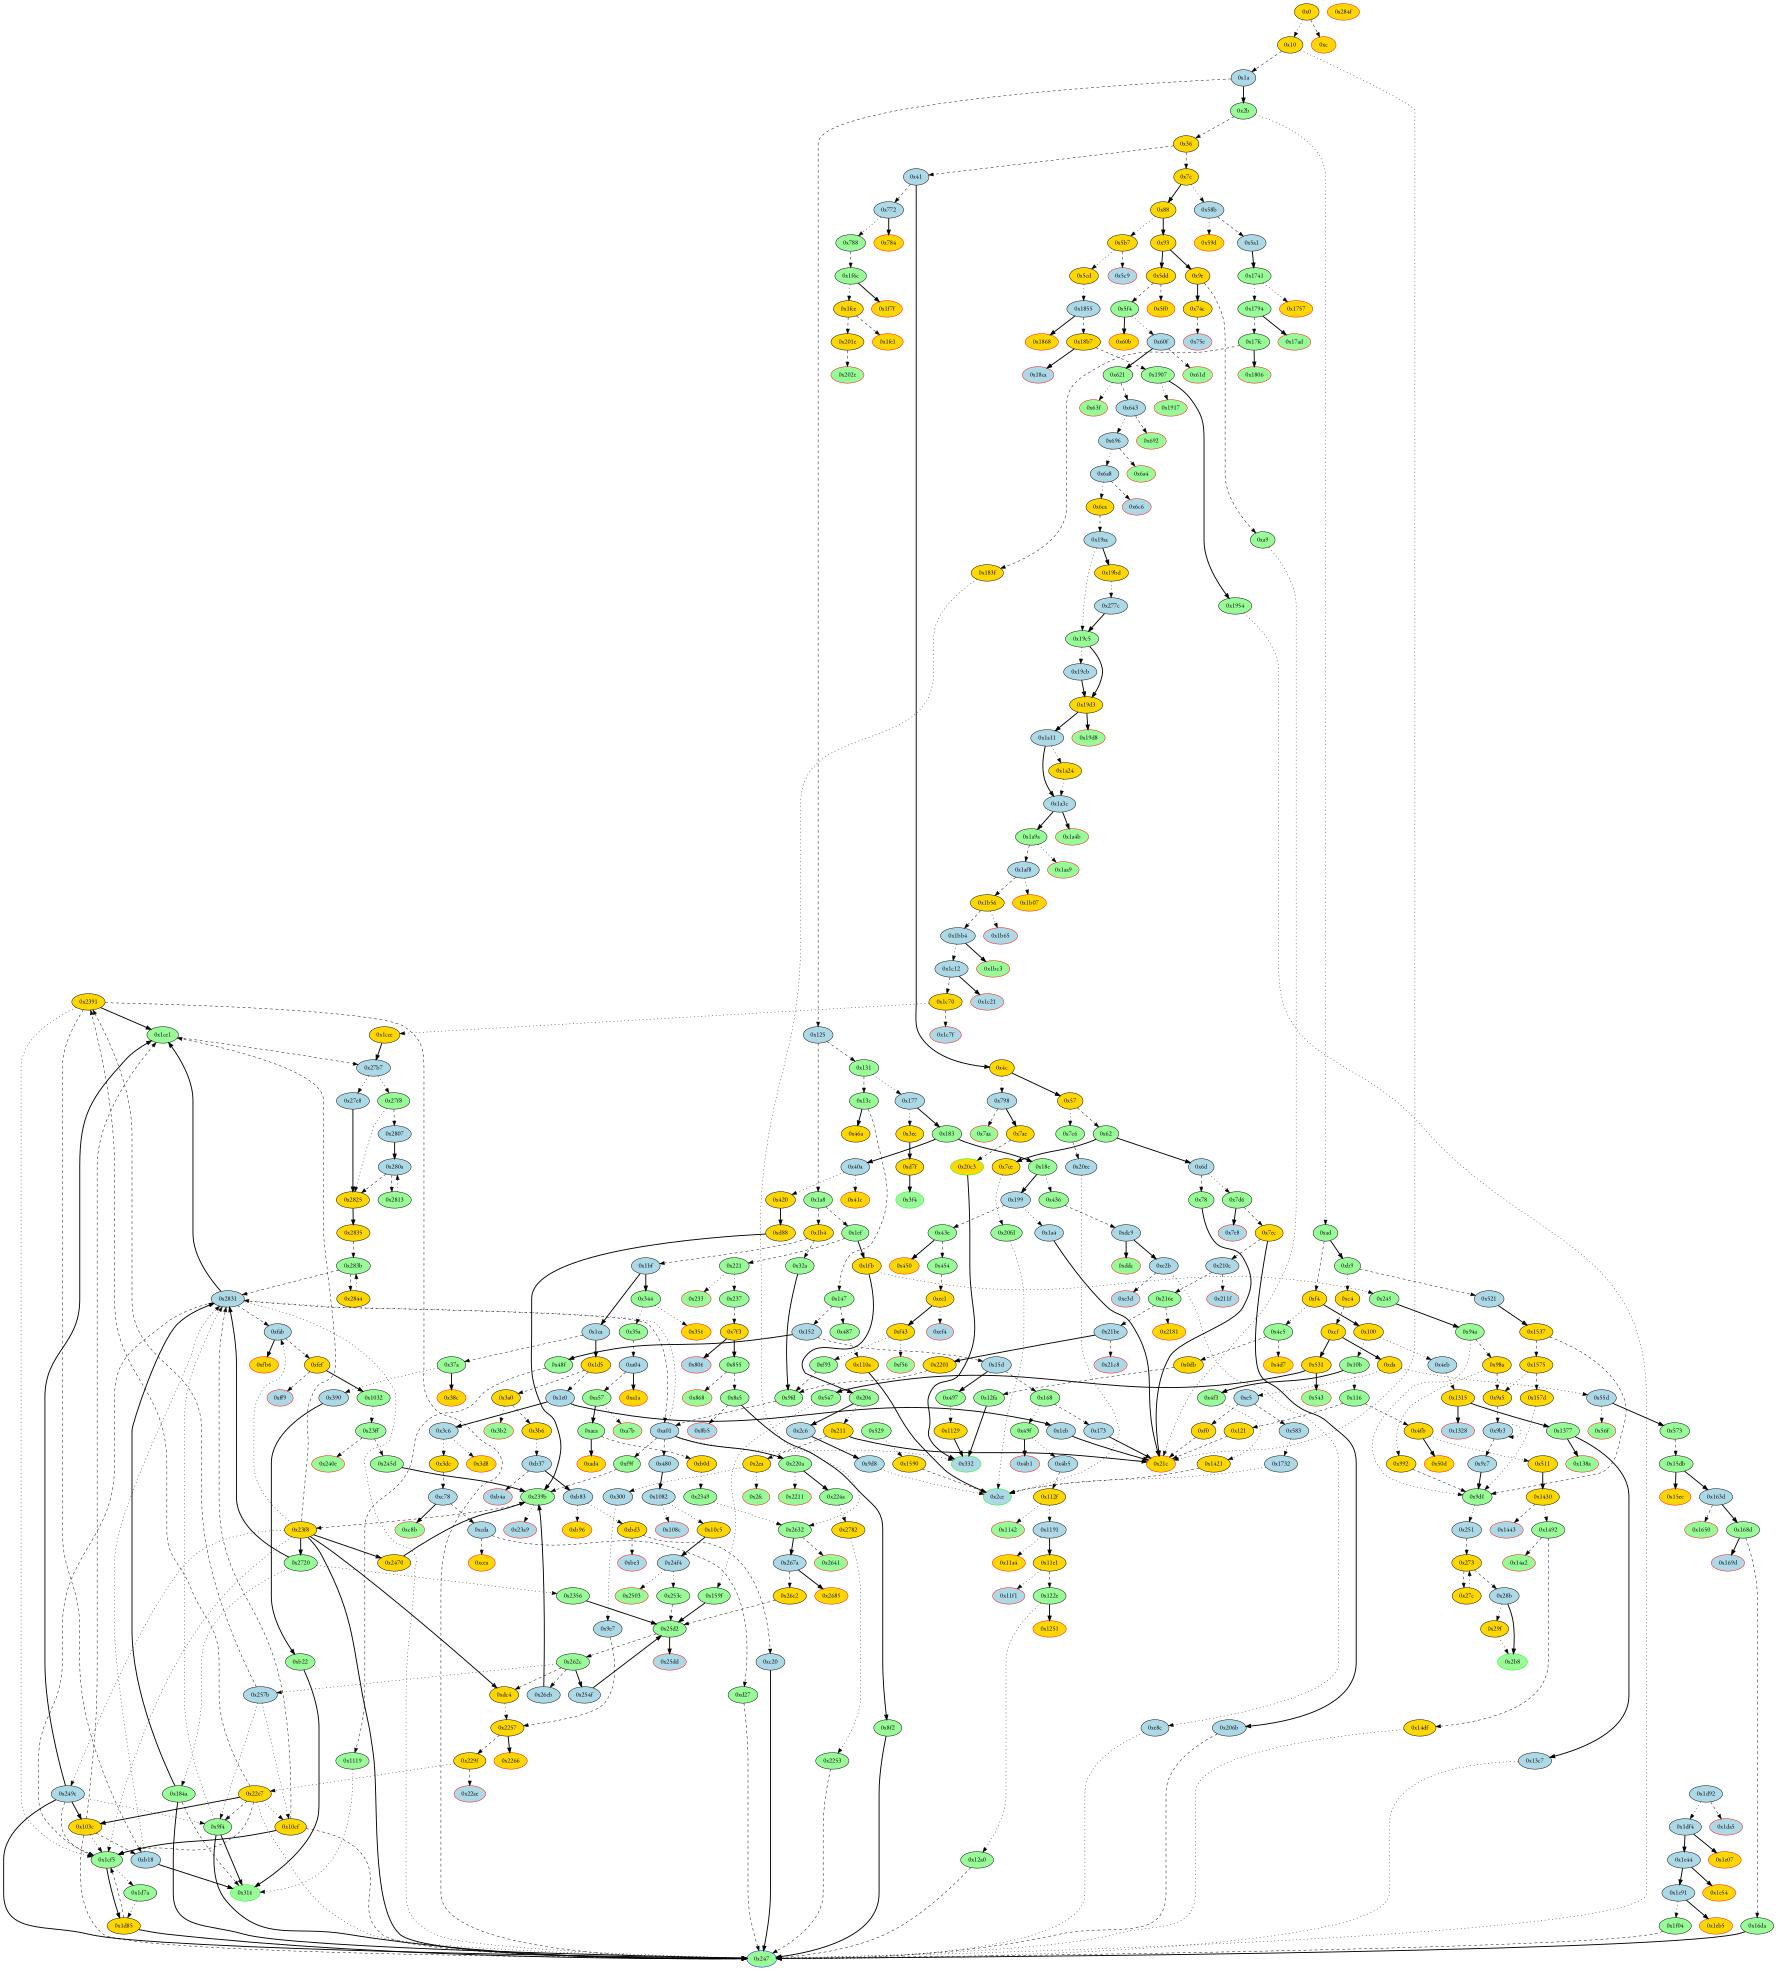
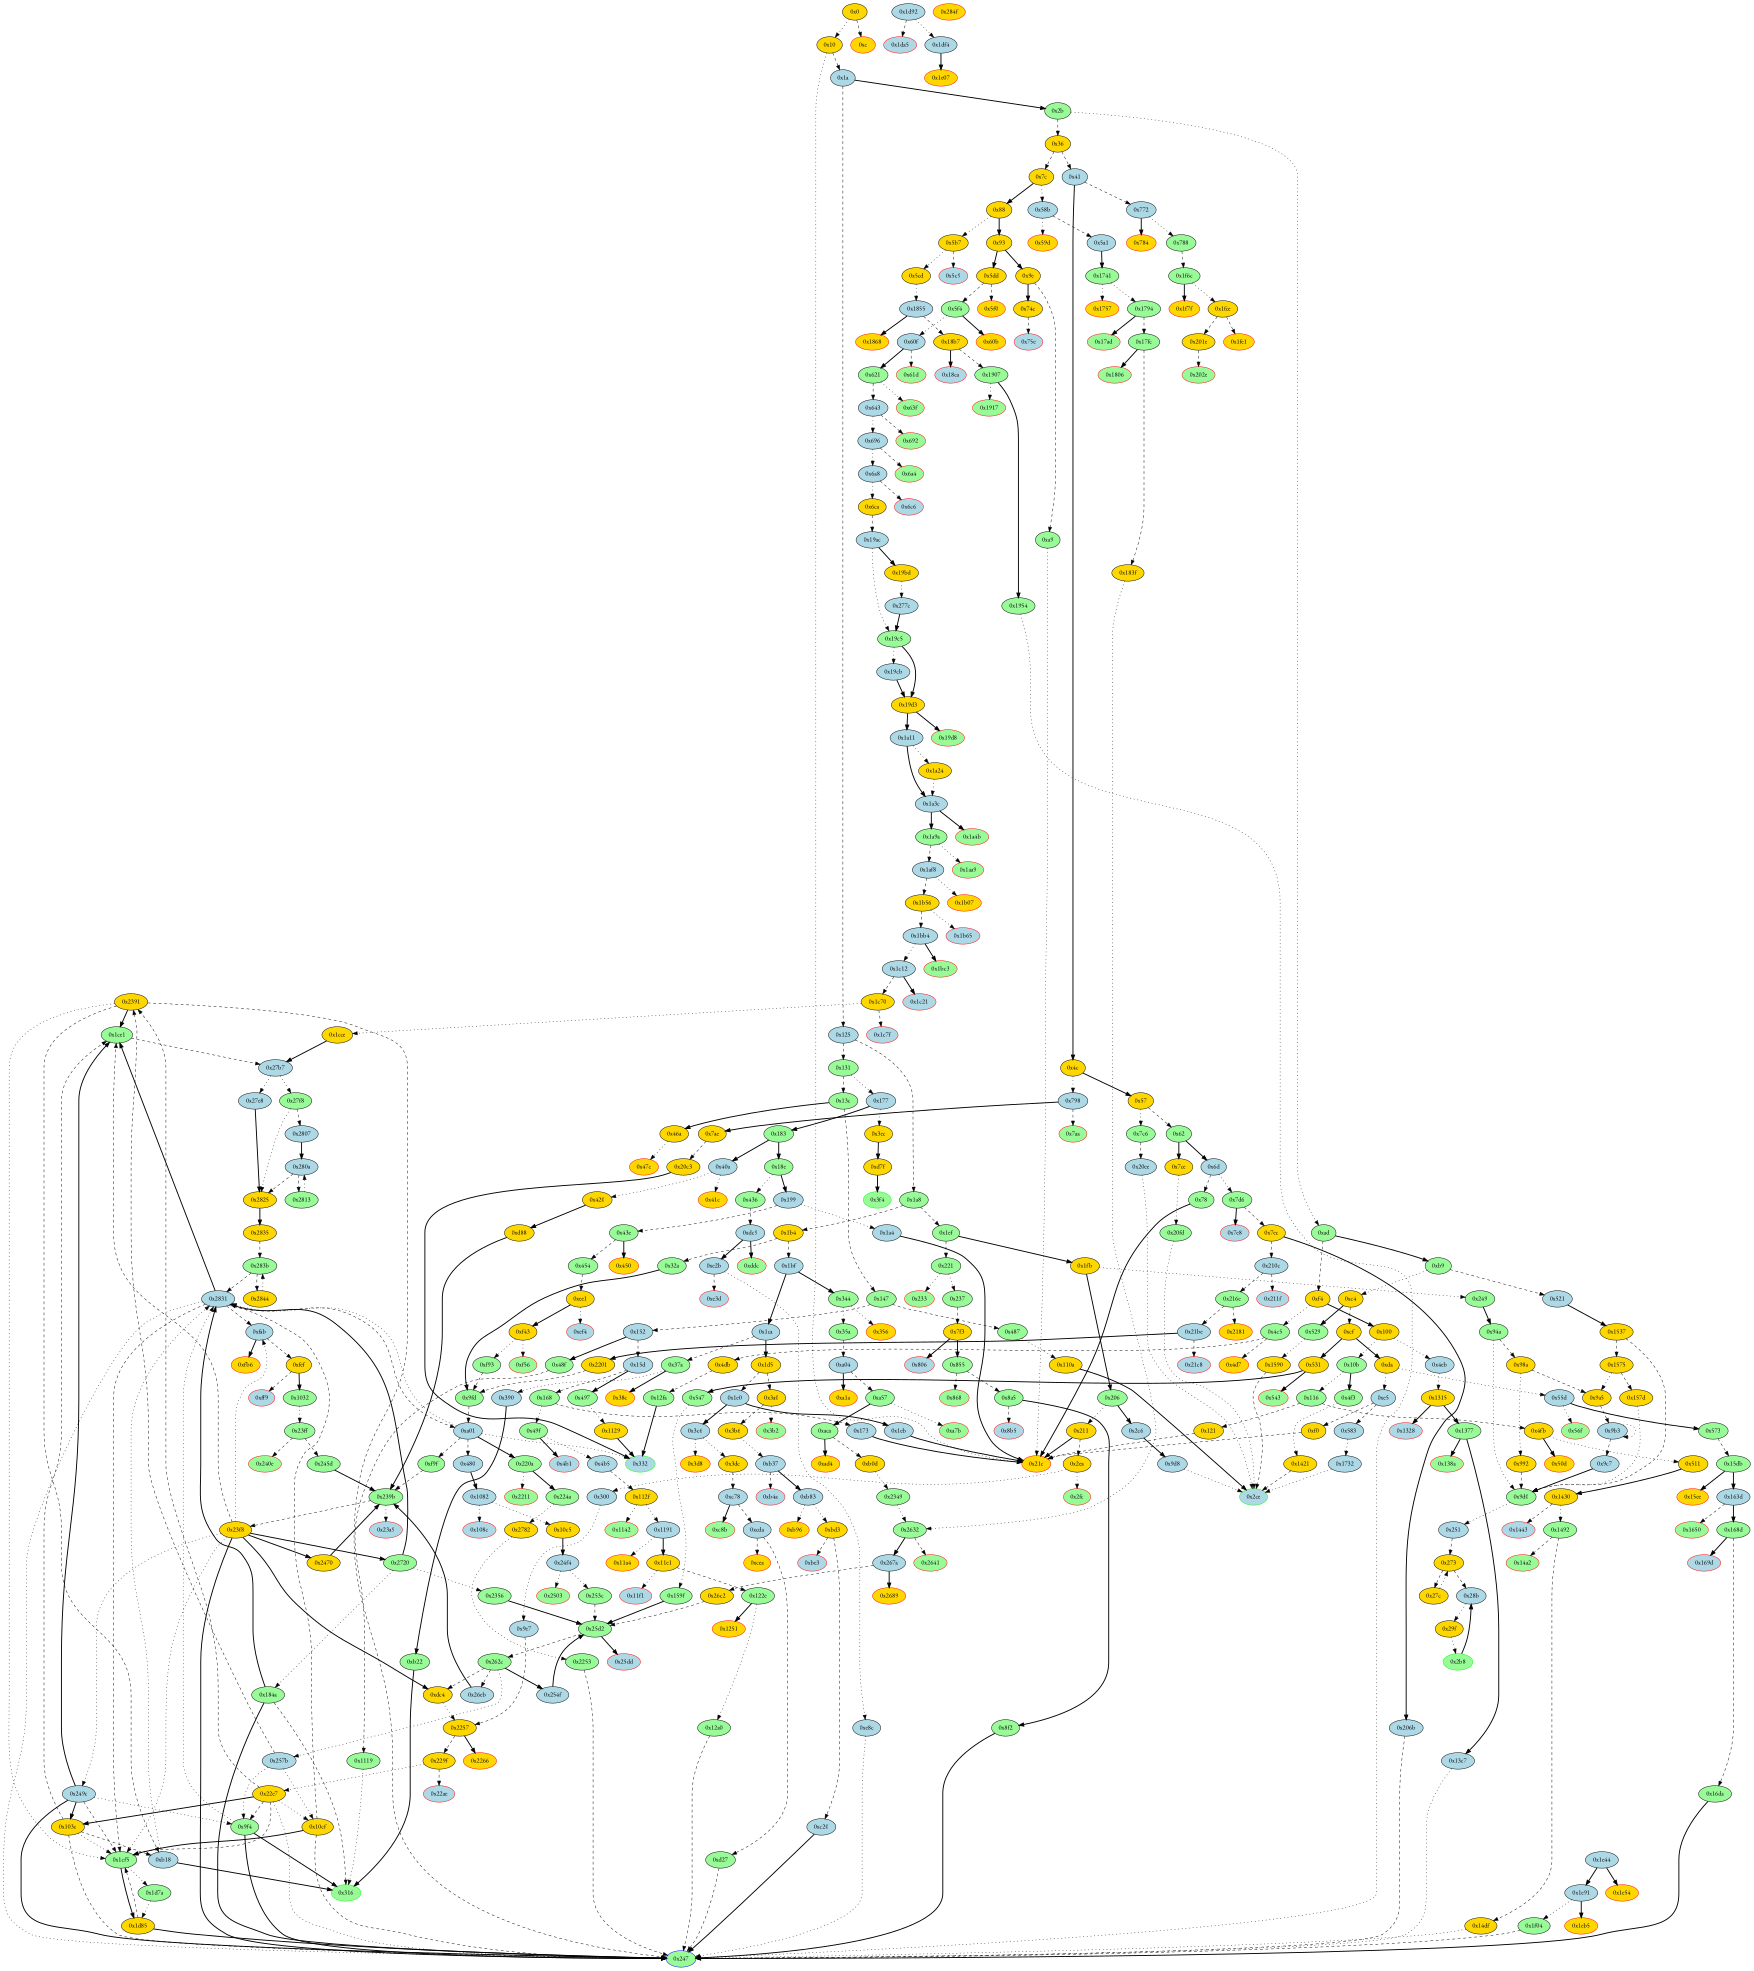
node "0x47c": added
node "0x20c3": color green -> black
edge "0xc4" -> "0x529": added
node "0x0db": label "0x0db" -> "0x4db"
edge "0x28b" -> "0x2b8": reversed
edge "0x1df4" -> "0x1e44": removed
